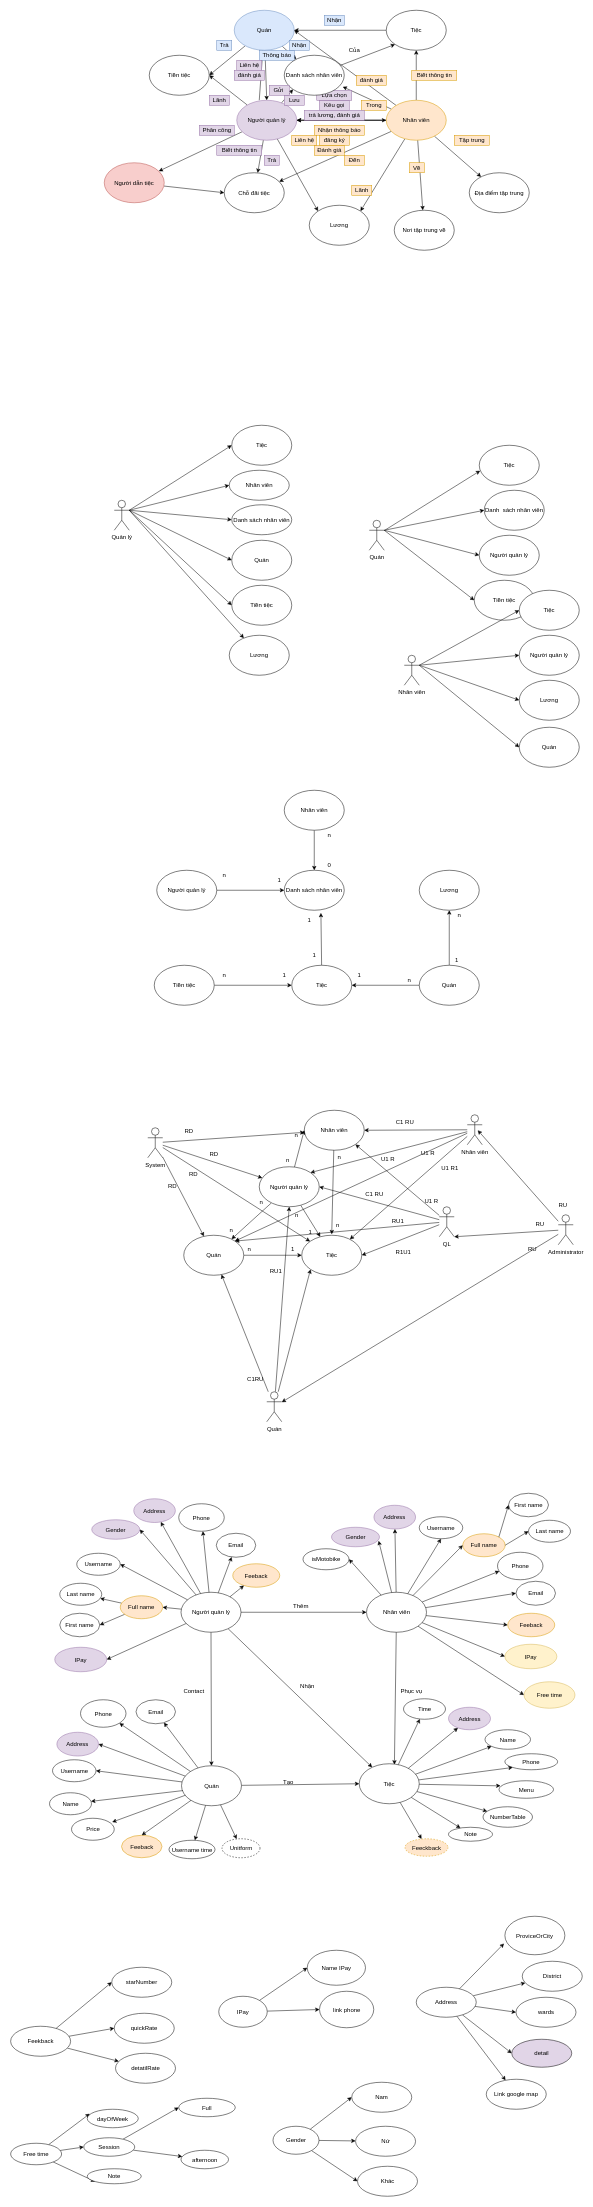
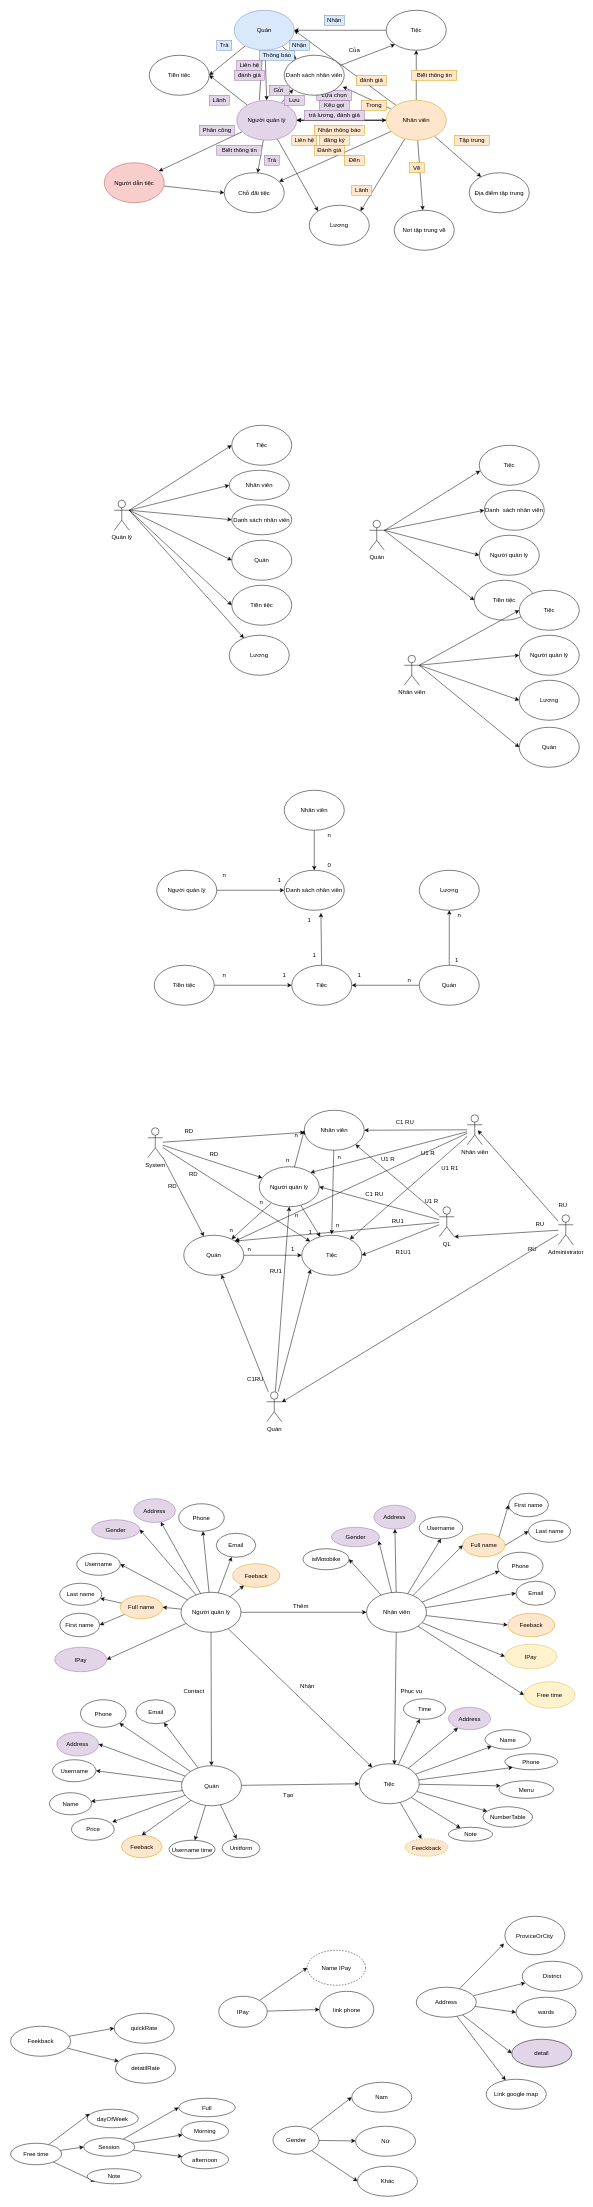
node "Tạo": moved (288, 1782) -> (288, 1795)
node "Unitform": style dashed -> solid
node "Name IPay": style solid -> dashed
node "starNumber": removed
edge "Feekback" -> "starNumber": removed
node "Morning": added
edge "Session" -> "Morning": added
